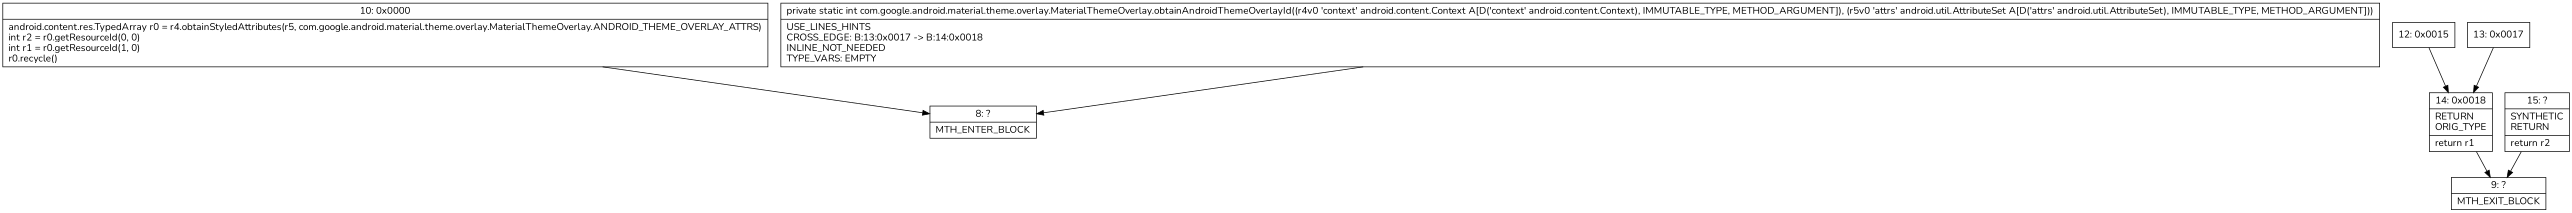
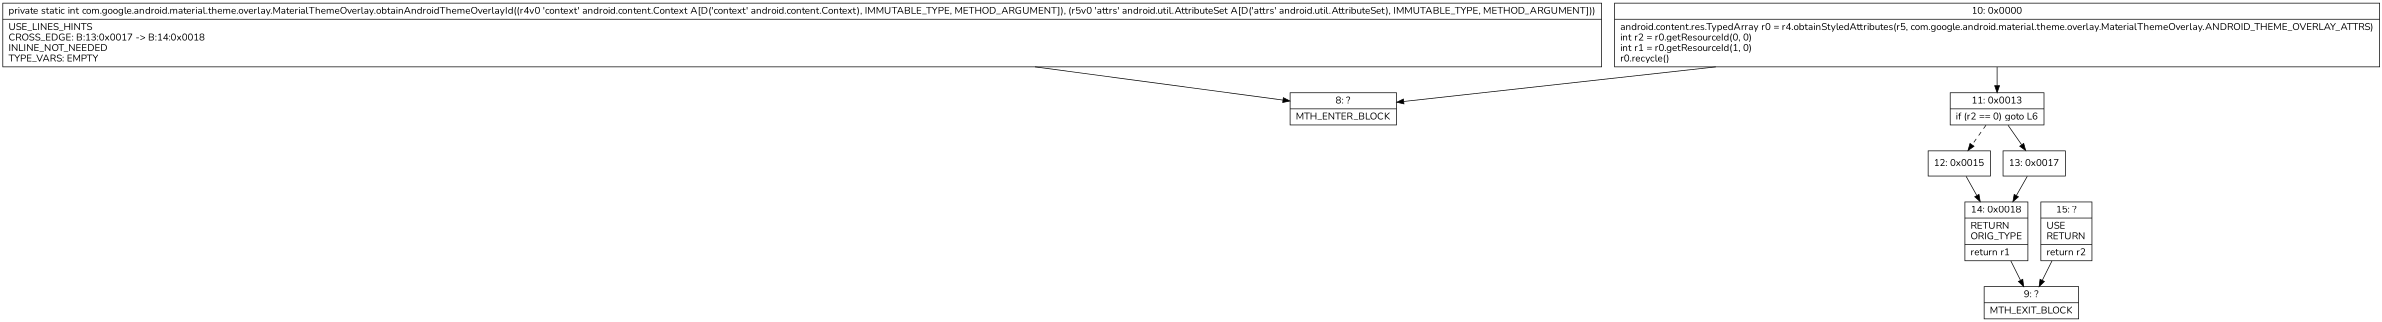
node "11: 0x0013": added
node "15: ?": text "SYNTHETIC" -> "USE"
